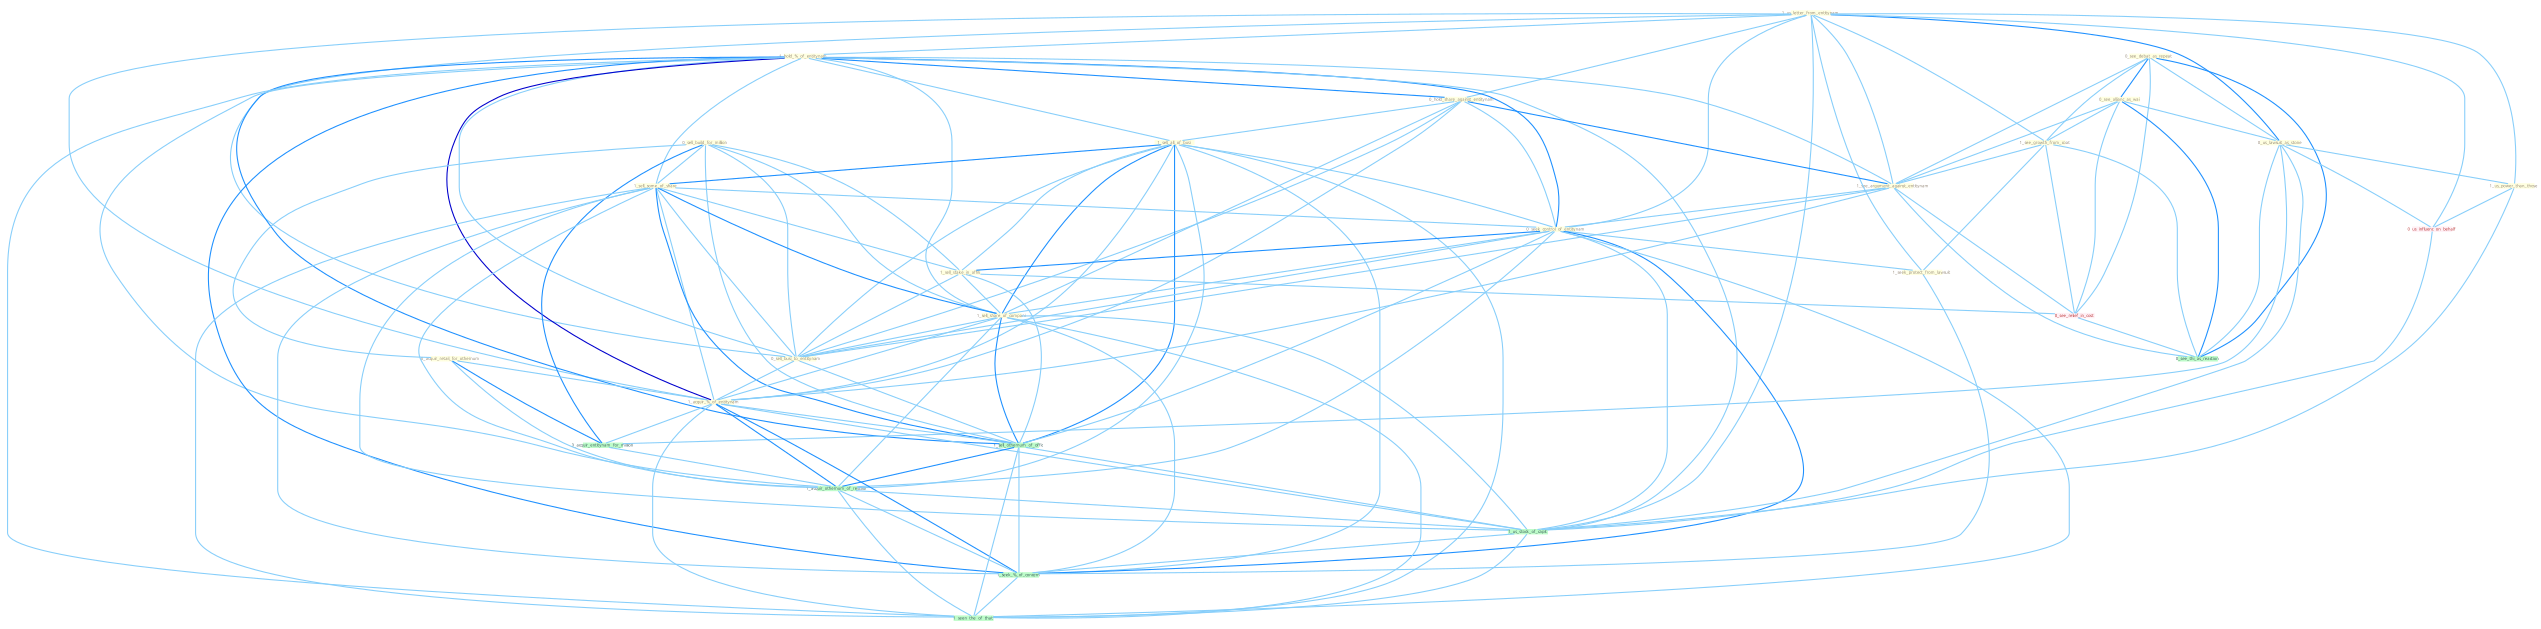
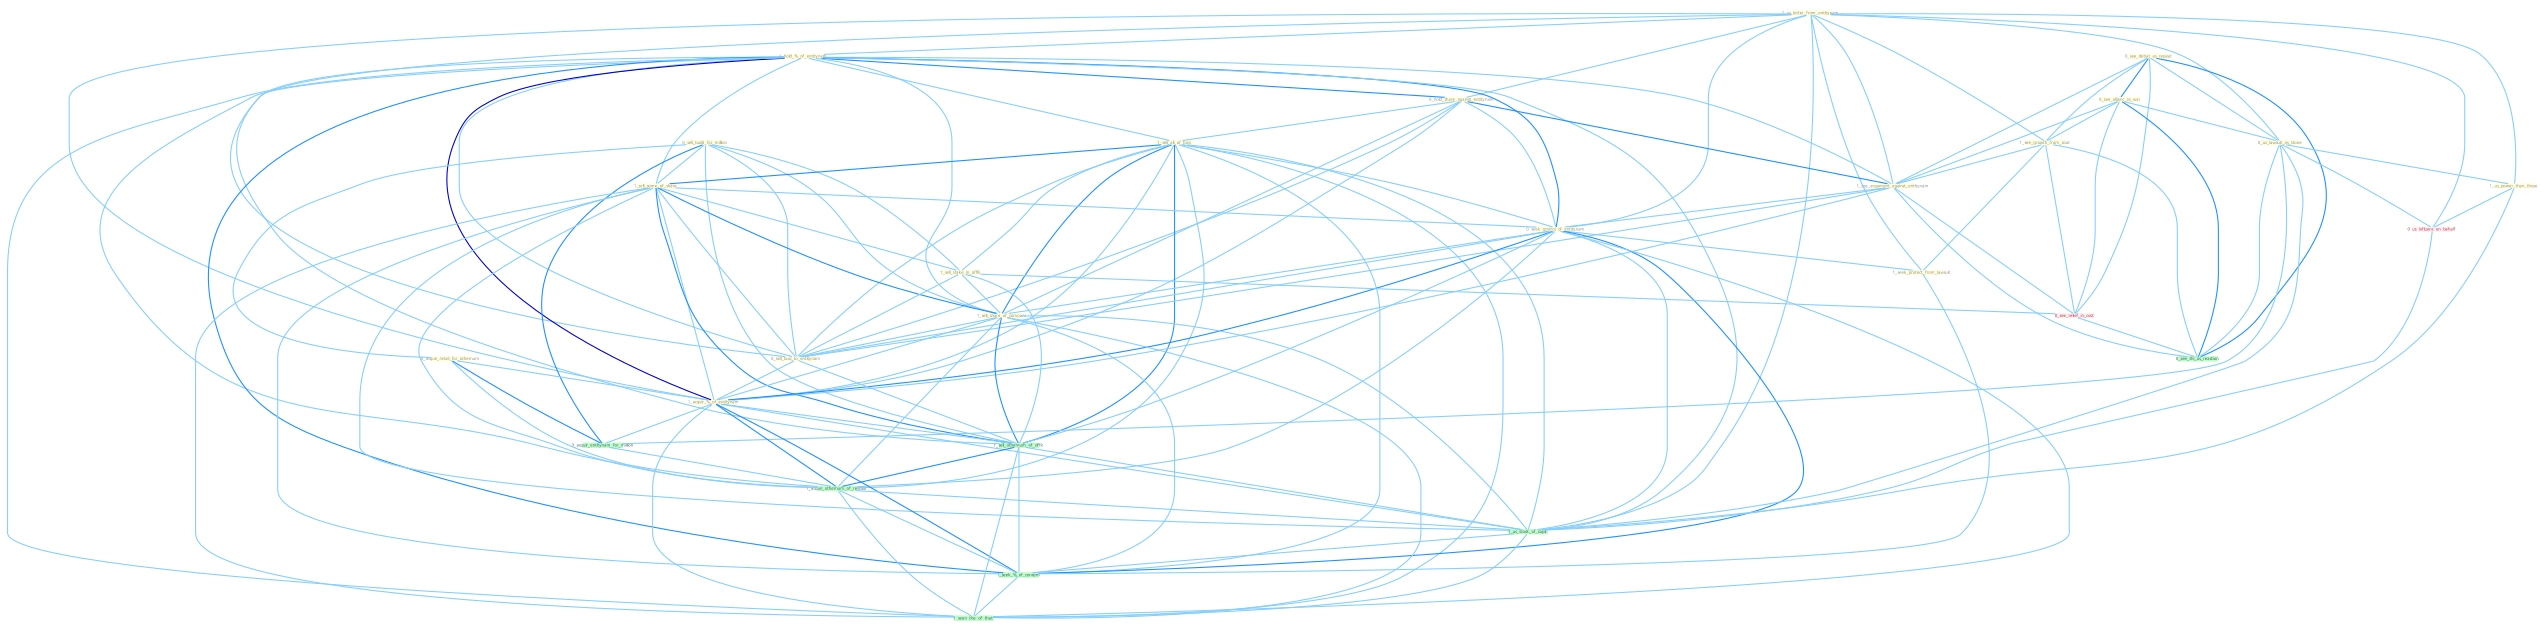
edge "1_us_letter_from_entitynam" -- "0_us_lawsuit_as_stone": color #1e90ff -> #87cefa
edge "1_sell_all_of_busi" -- "1_us_stock_of_capit": added
edge "0_seek_control_of_entitynam" -- "1_sell_stake_in_affili": now "0_seek_control_of_entitynam" -- "1_acquir_%_of_entitynam"
edge "1_hold_%_of_entitynam" -- "1_sell_othernum_of_offic": color #1e90ff -> #87cefa
